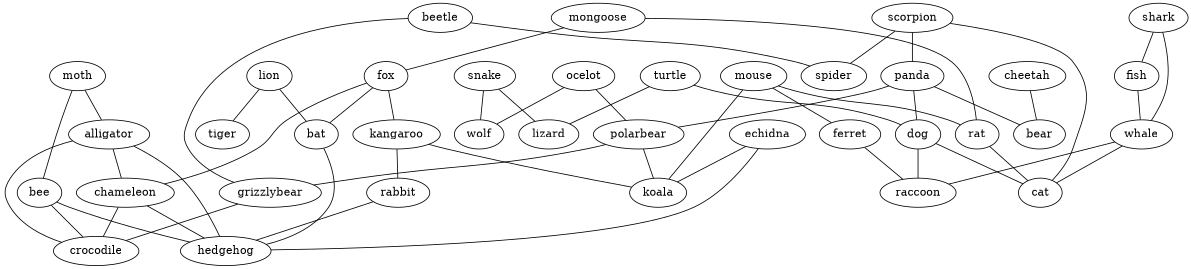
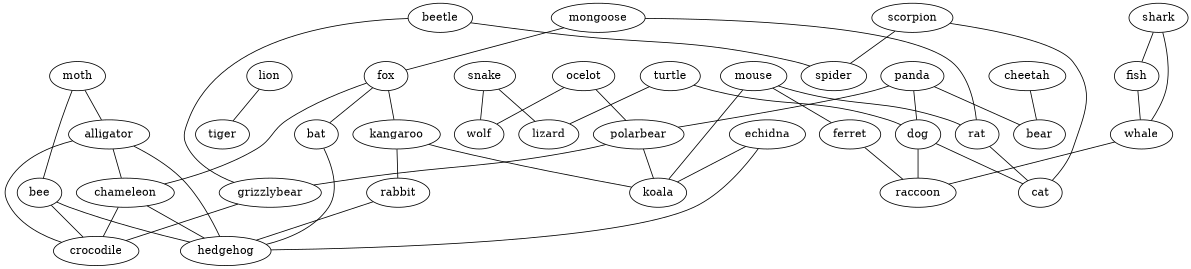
edge "scorpion" -- "panda": removed
edge "lion" -- "bat": removed
edge "whale" -- "cat": removed
